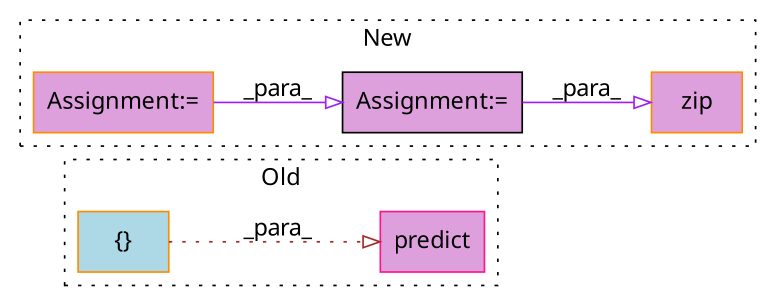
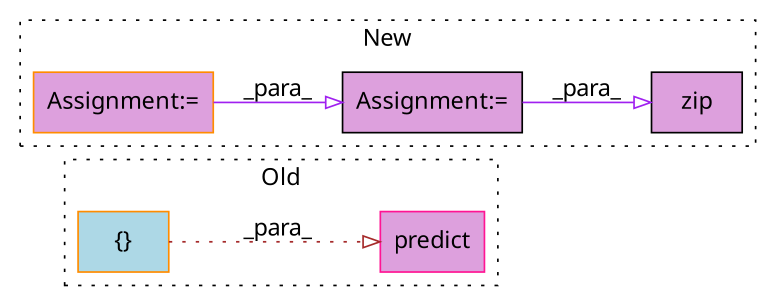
node "zip": color darkorange -> black
